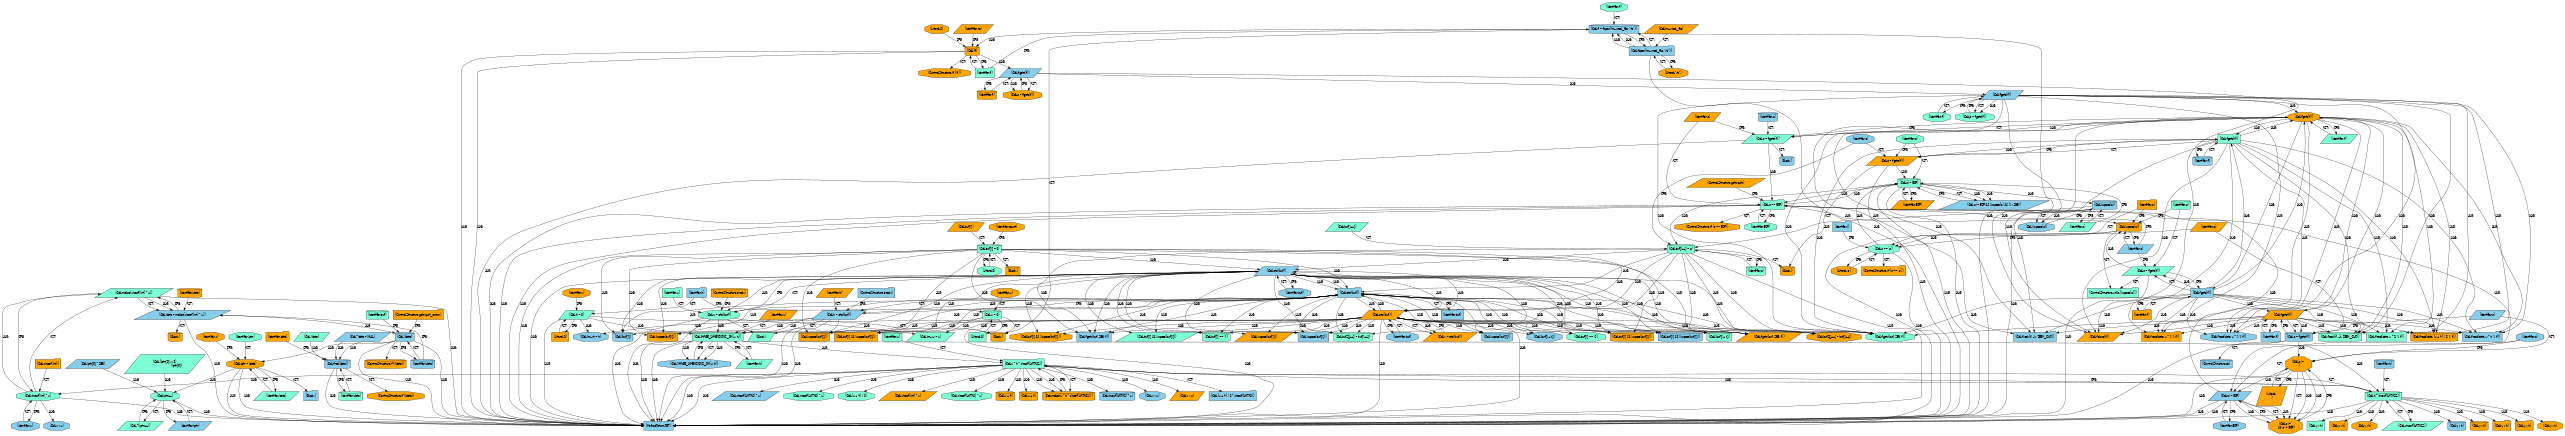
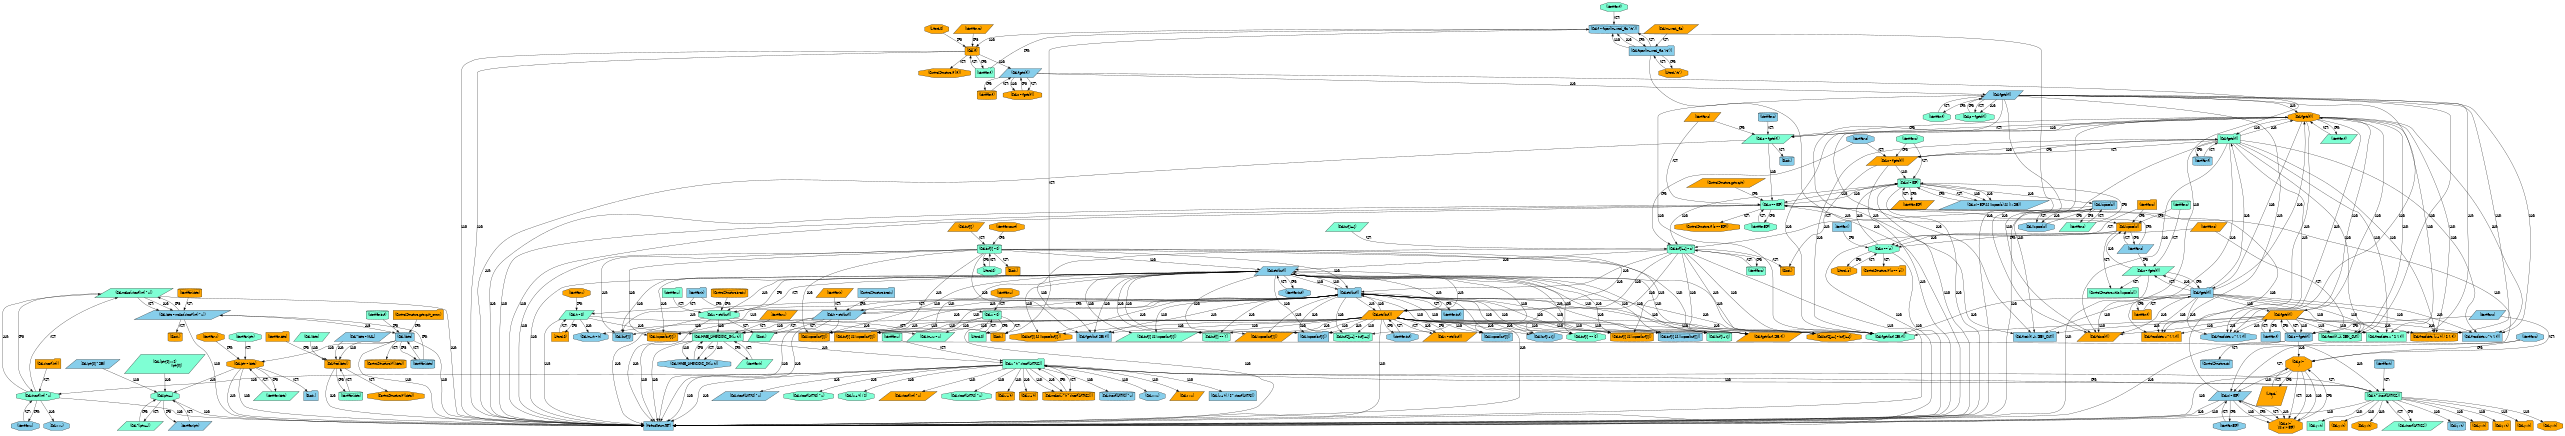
edge "(Call,h = atoi(buf))" -> "(Call,IMAGE_DIMENSIONS_OK(w, h))": label "DDG: " -> "AST: "
node "(Call,free(idata))": fillcolor skyblue -> orange
edge "(Call,w * h * sizeof(DATA32))" -> "(Call,(w + 7) / 8 * sizeof(DATA8))": label "AST: " -> "DDG: "
